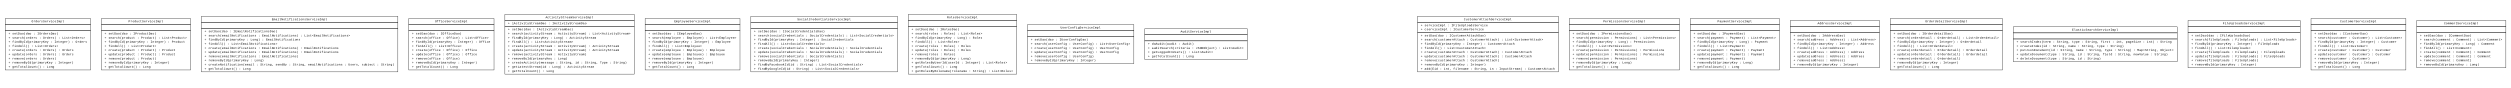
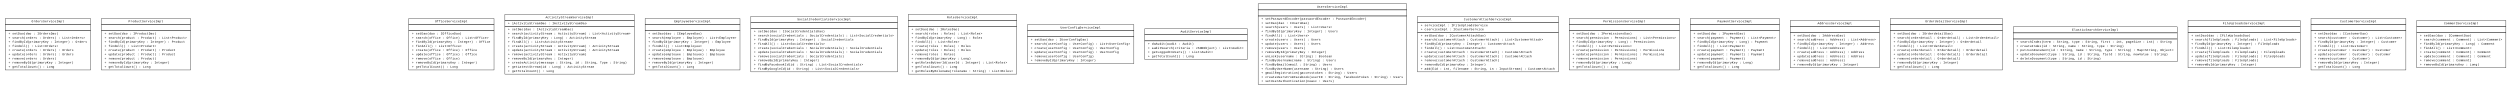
node "EmailNotificationsServiceImpl": removed
node "UsersServiceImpl": added
node "ActivityStreamServiceImpl": text "+ removeById(primaryKey : Long)" -> "+ removeById(primaryKey : Integer)"
